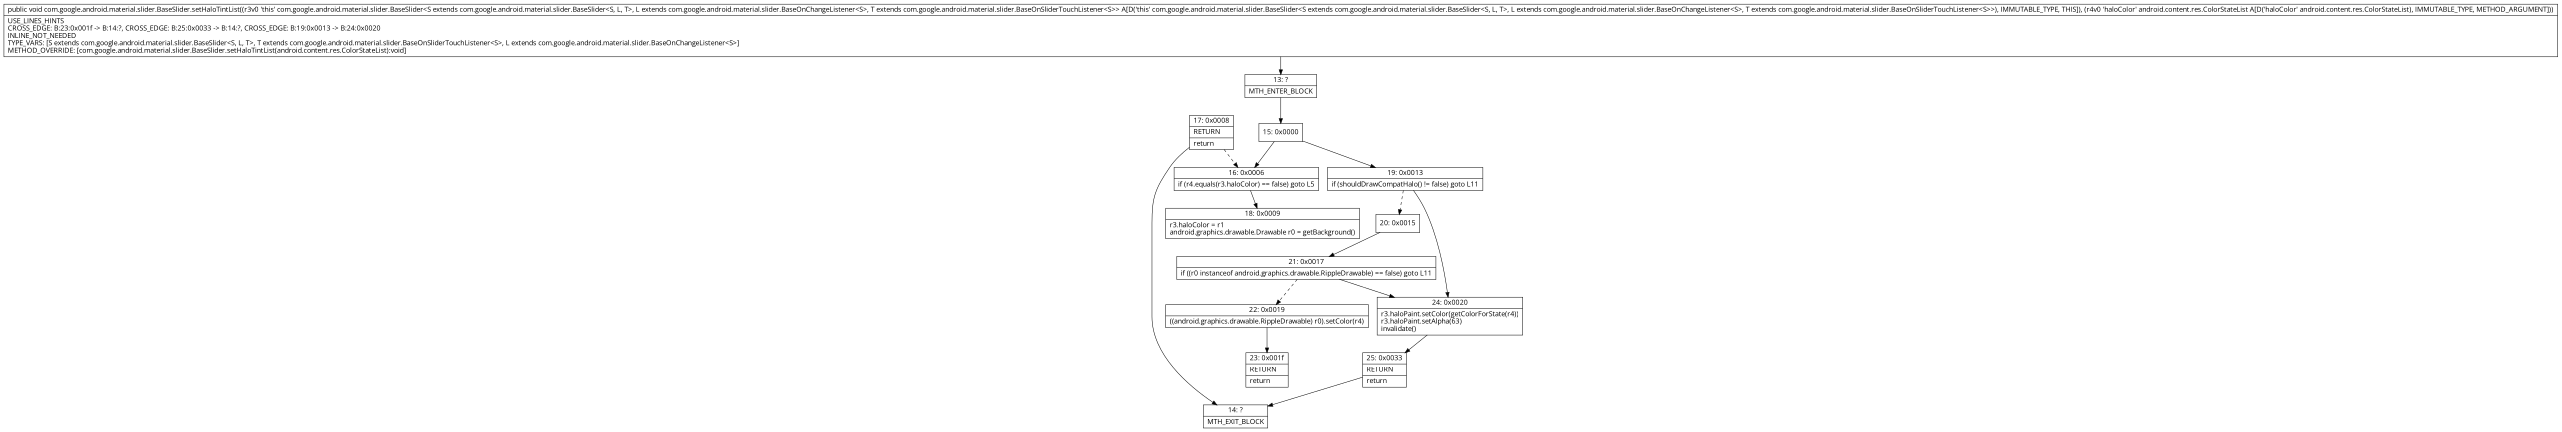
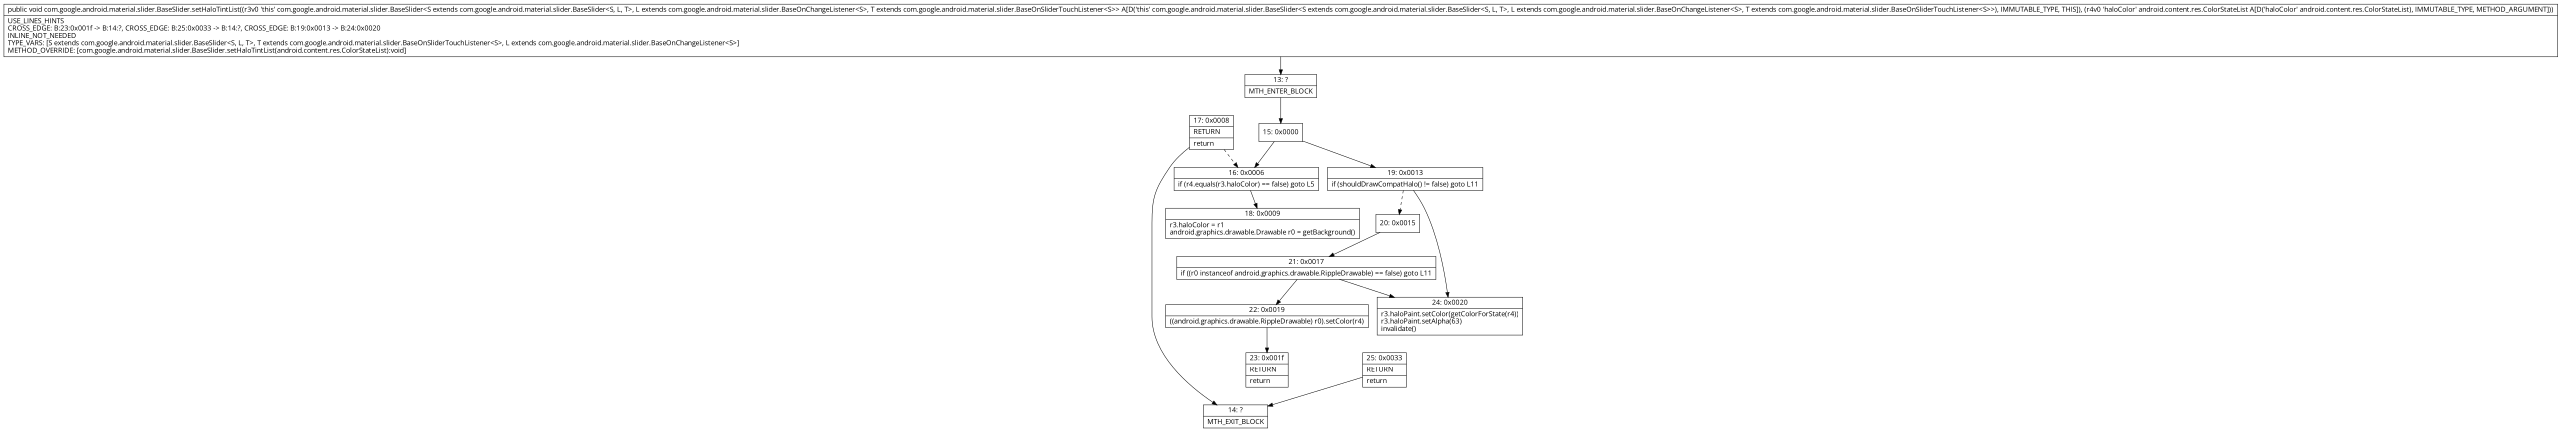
edge "21: 0x0017" -> "22: 0x0019": style dashed -> solid
edge "24: 0x0020" -> "25: 0x0033": removed
